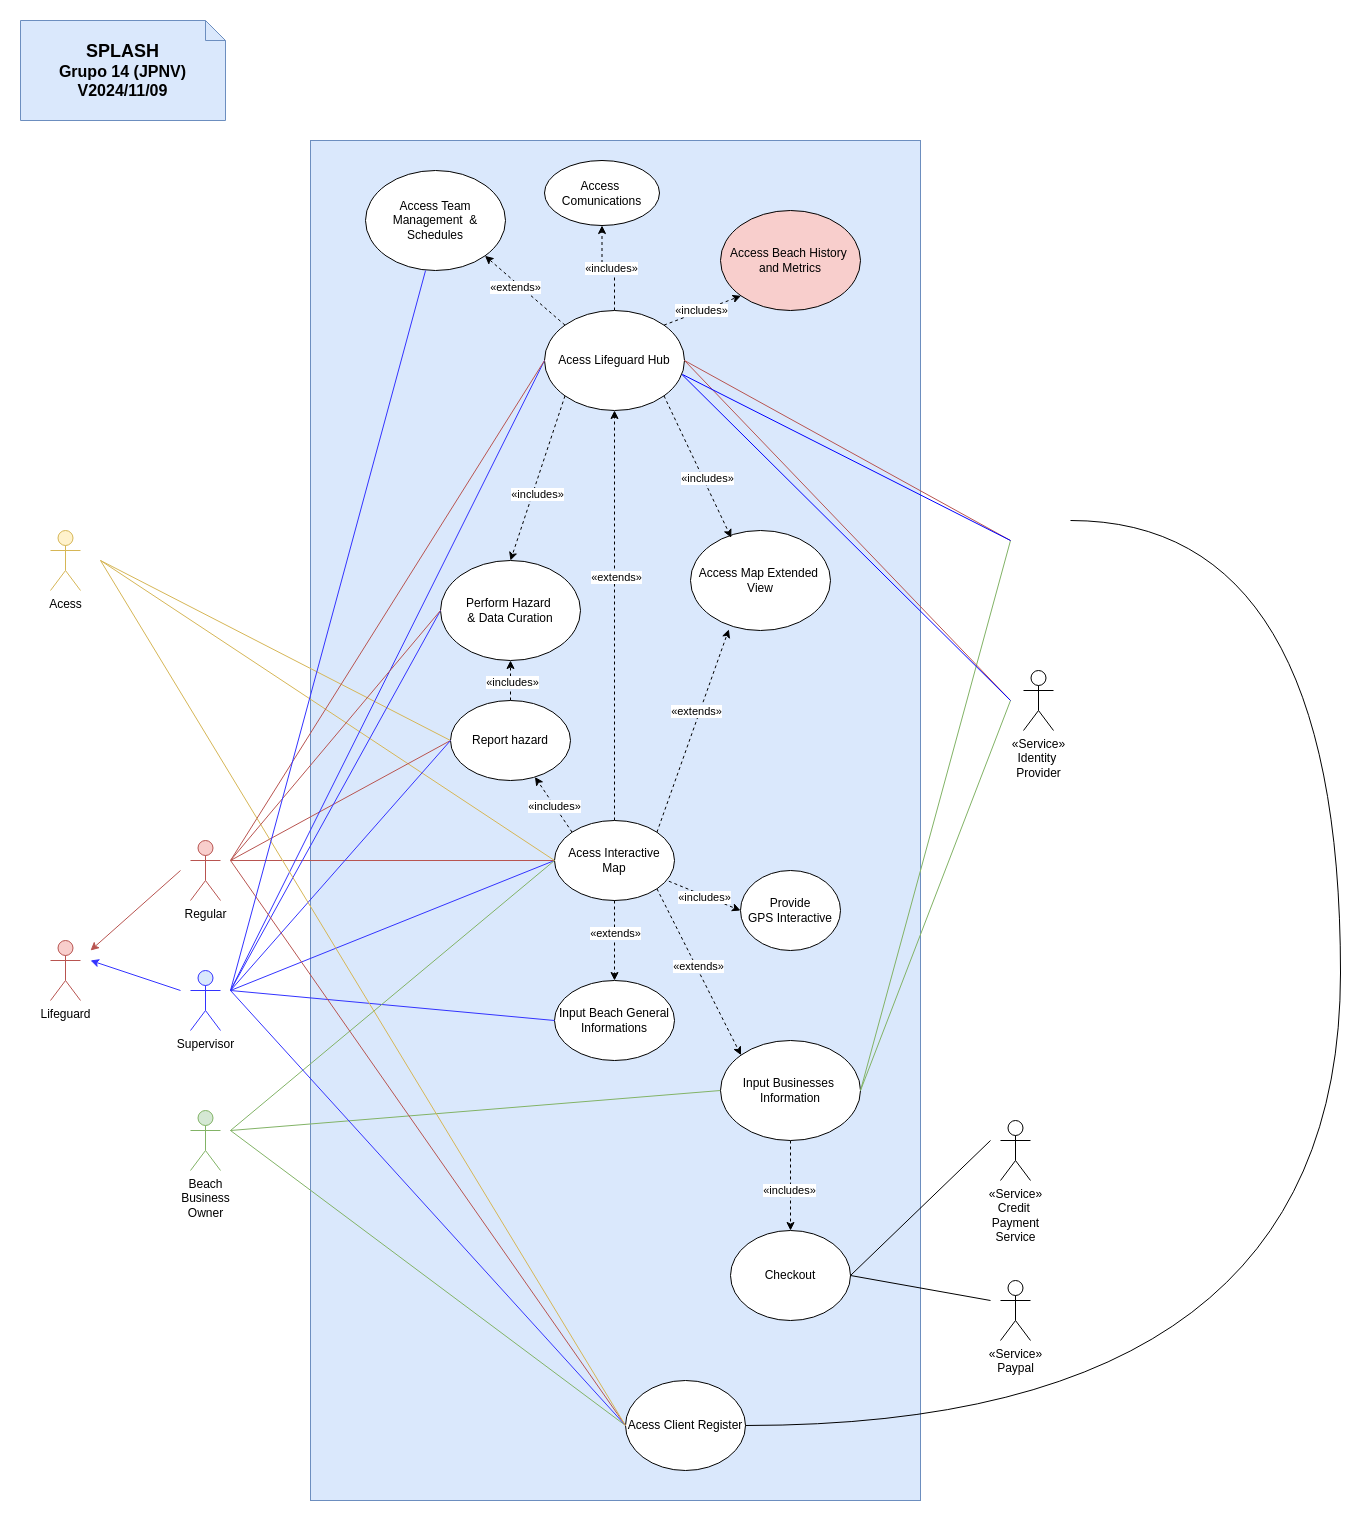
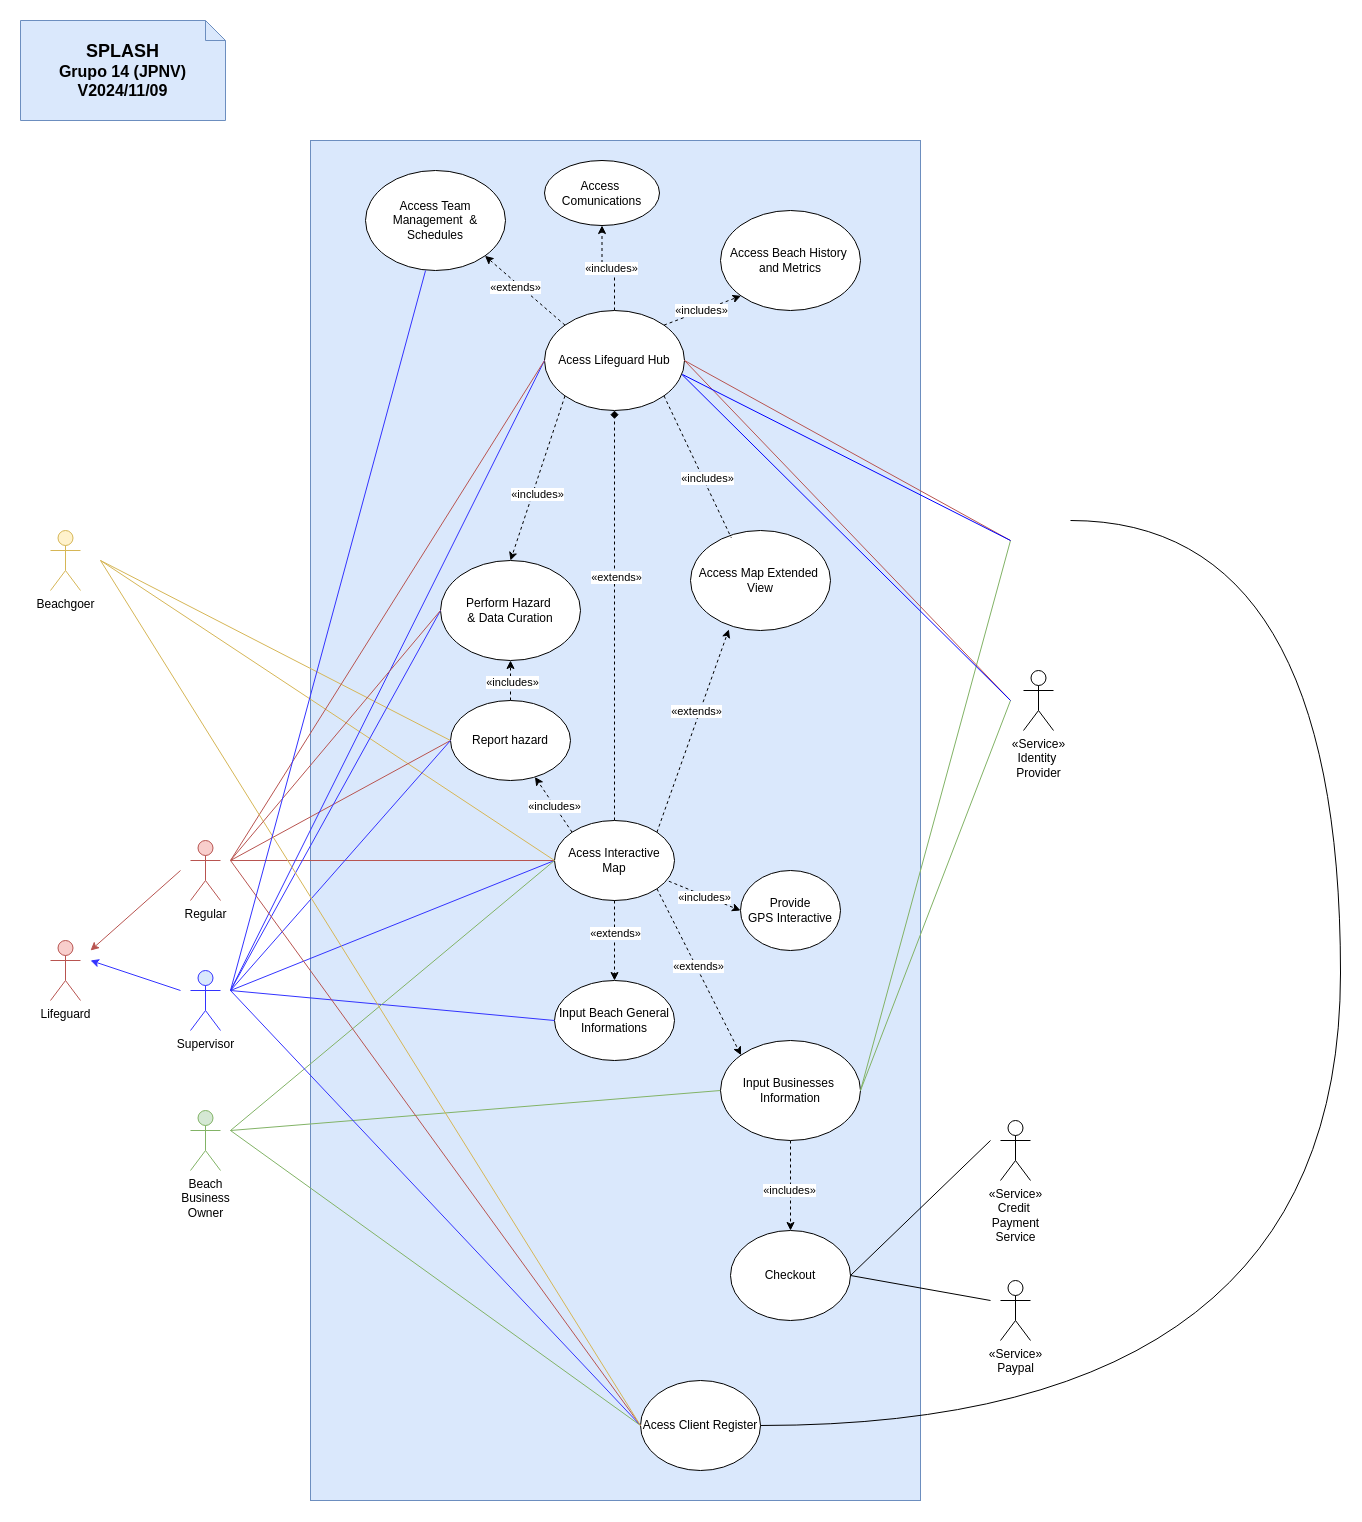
node "Access Beach History and Metrics": fillcolor #f8cecc -> #ffffff
edge "Acess Interactive Map" -> "Acess Lifeguard Hub": arrowhead classic -> diamond
edge "Acess Lifeguard Hub" -> "Access Map Extended View": arrowhead classic -> none
node "Acess": label "Acess" -> "Beachgoer"
node "Acess Client Register": moved (686, 1426) -> (701, 1426)
